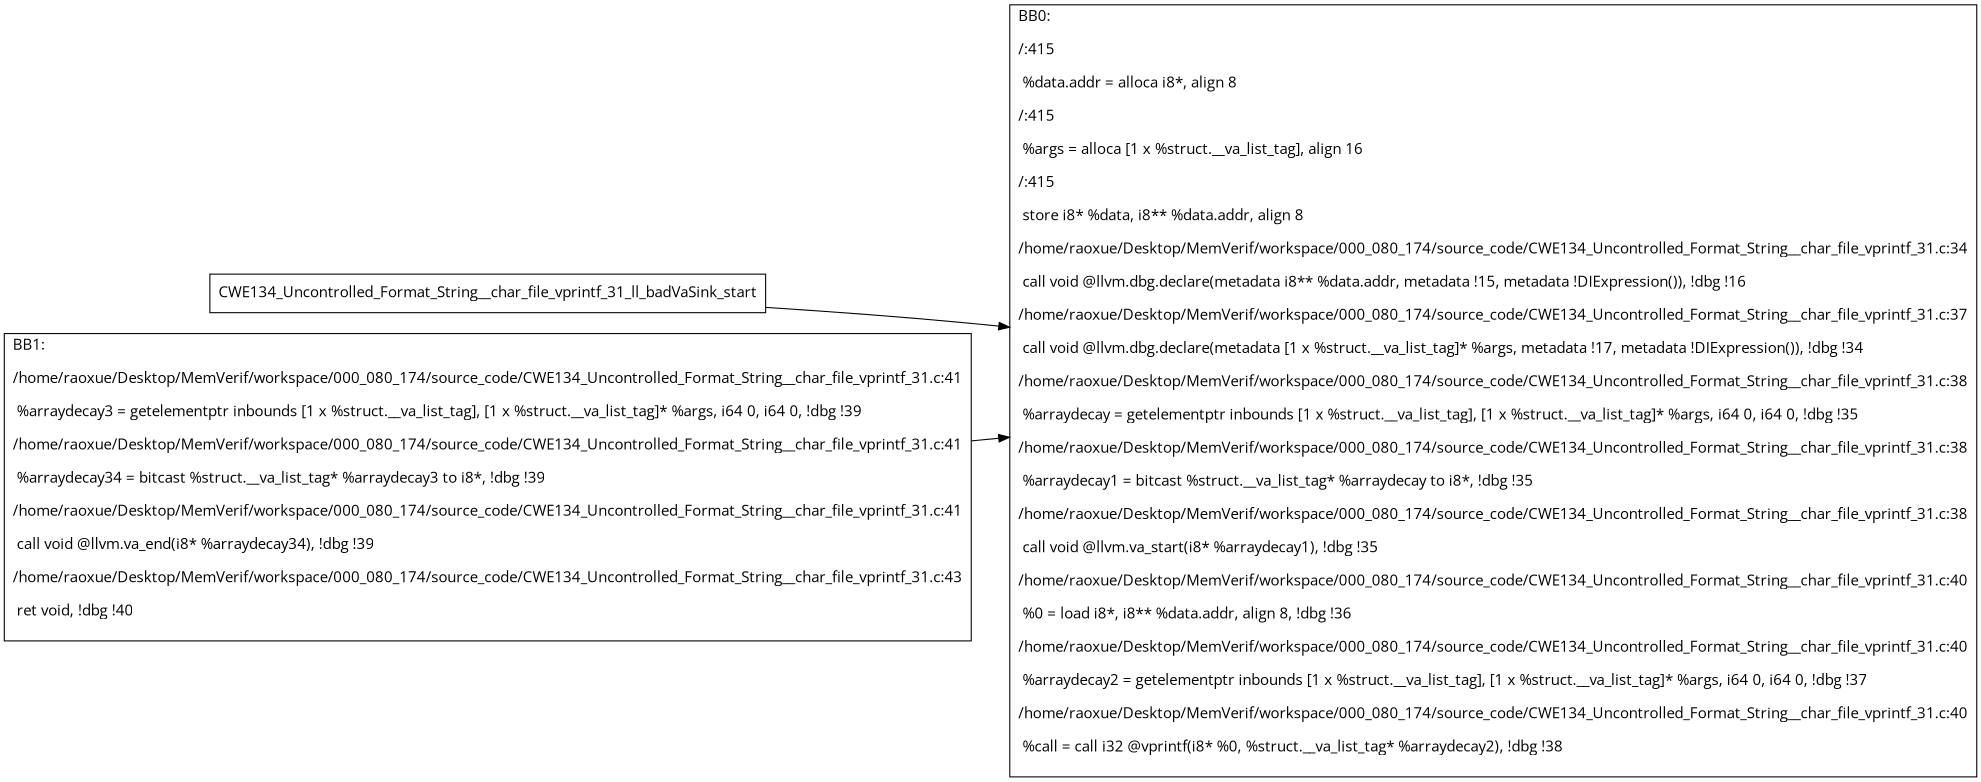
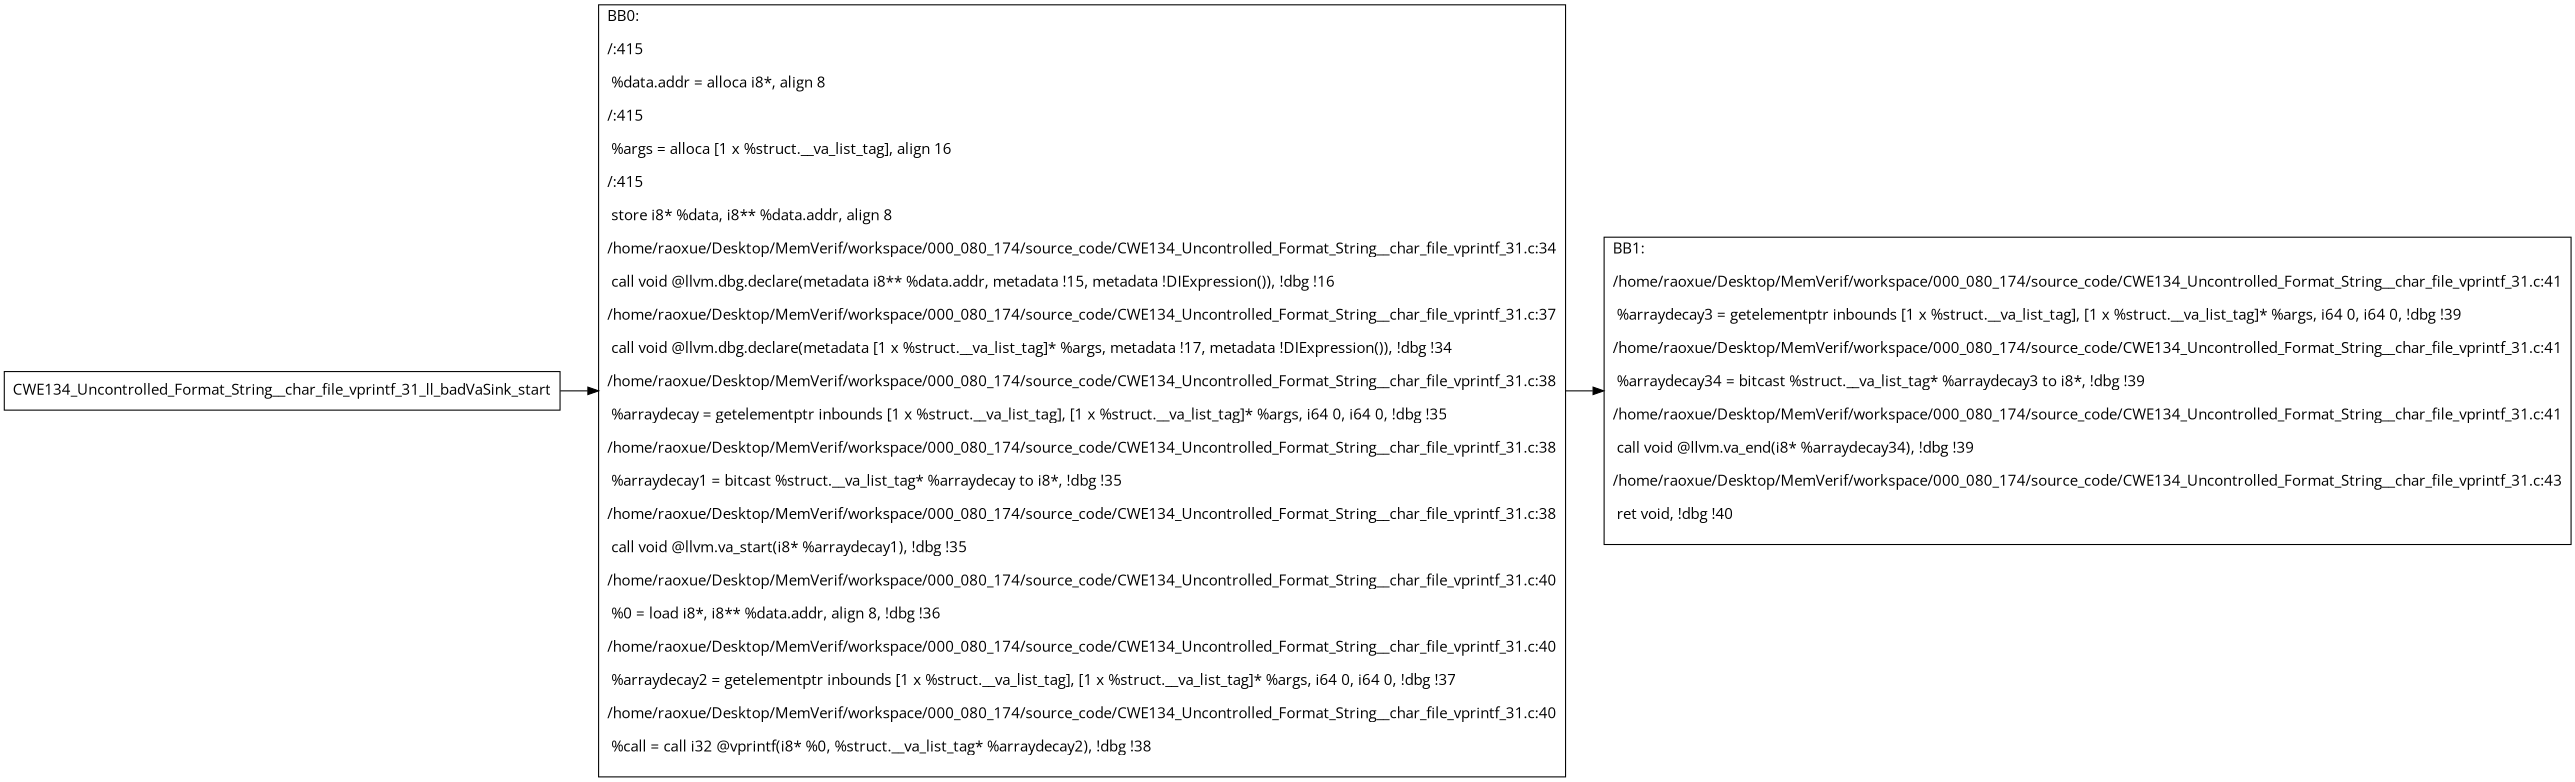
edge "BB1:" -> "BB0:": reversed
